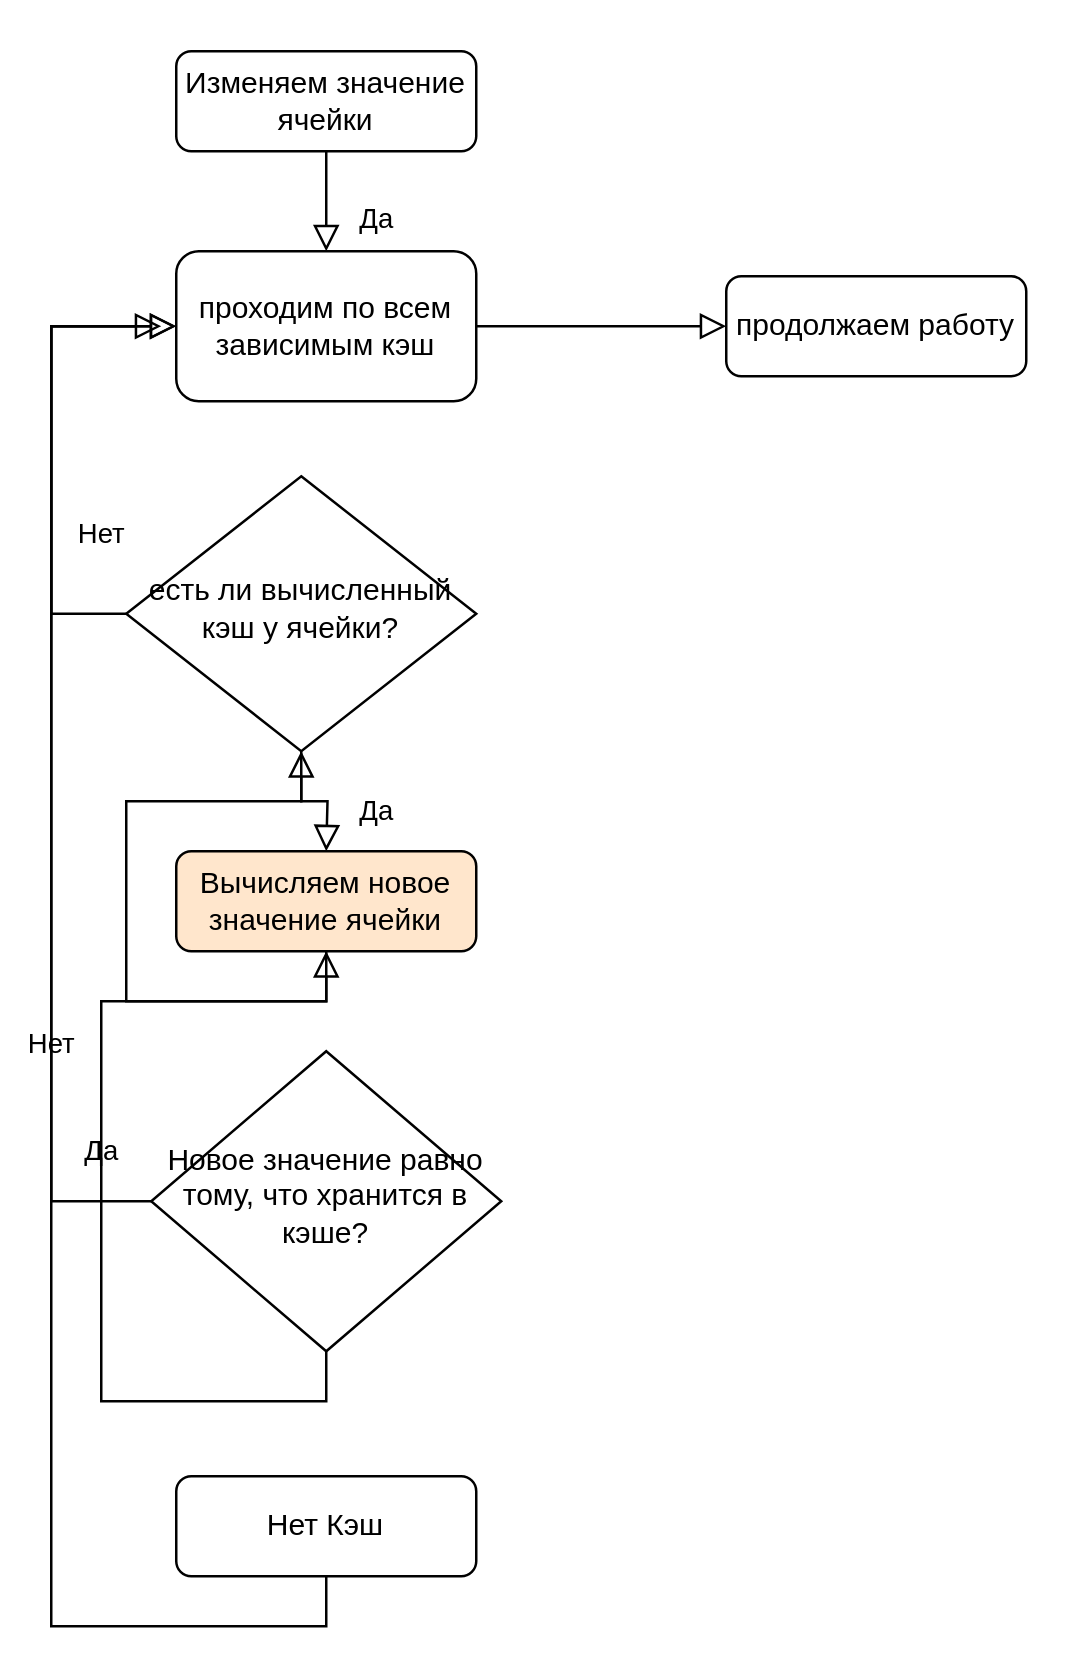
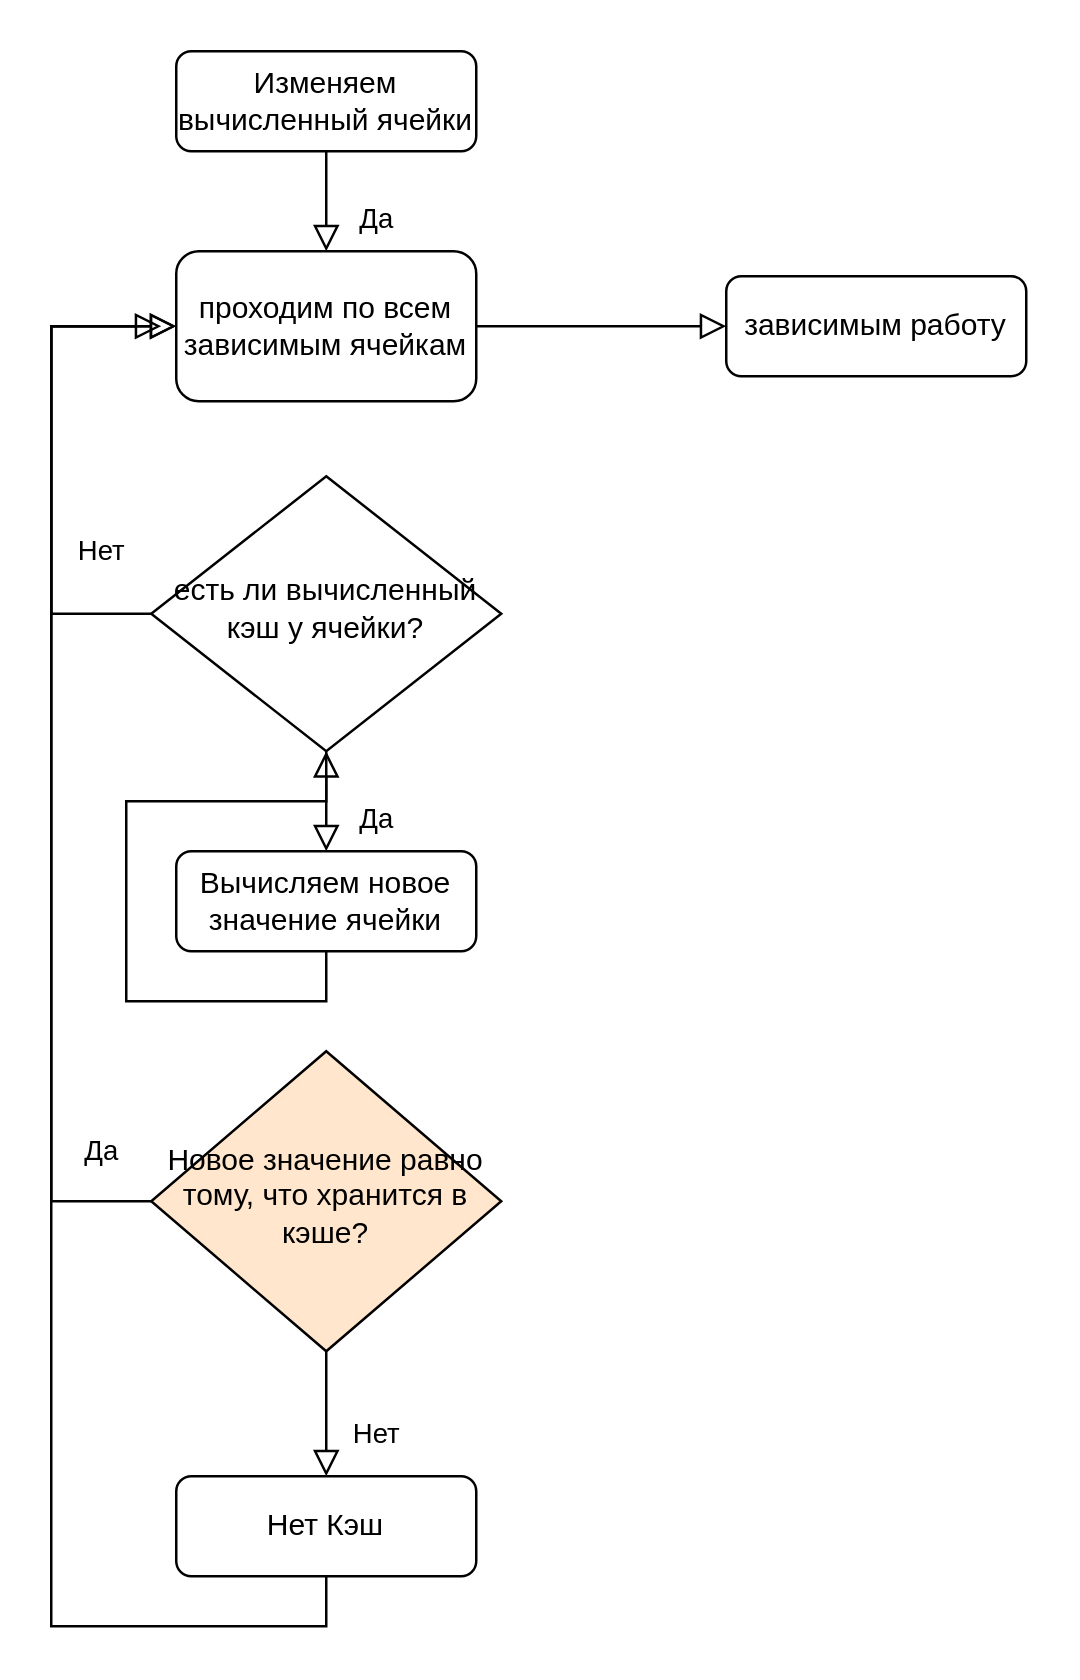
node "Изменяем значение ячейки": label "Изменяем значение ячейки" -> "Изменяем вычисленный ячейки"
node "проходим по всем зависимым кэш": label "проходим по всем зависимым кэш" -> "проходим по всем зависимым ячейкам"
node "продолжаем работу": label "продолжаем работу" -> "зависимым работу"
node "есть ли вычисленный кэш у ячейки?": moved (301, 614) -> (326, 614)
node "Вычисляем новое значение ячейки": fillcolor #ffe6cc -> #ffffff
node "Новое значение равно тому, что хранится в кэше?": fillcolor #ffffff -> #ffe6cc
edge "Новое значение равно тому, что хранится в кэше?" -> "Вычисляем новое значение ячейки": now "Новое значение равно тому, что хранится в кэше?" -> "Нет Кэш"
